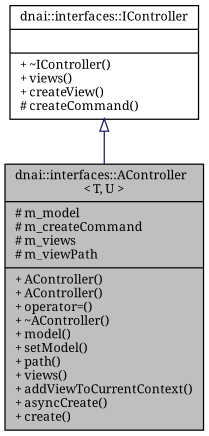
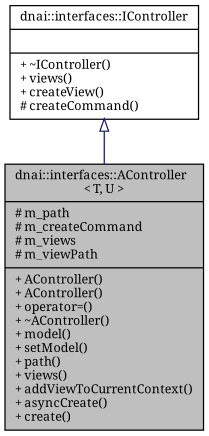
node "dnai::interfaces::AController": text "# m_model" -> "# m_path"
